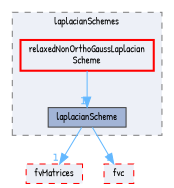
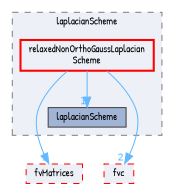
cluster "laplacianSchemes": label "laplacianSchemes" -> "laplacianScheme"
edge "laplacianScheme" -> "fvMatrices": now "relaxedNonOrthoGaussLaplacian Scheme" -> "fvMatrices"
edge "laplacianScheme" -> "fvc": now "relaxedNonOrthoGaussLaplacian Scheme" -> "fvc"
